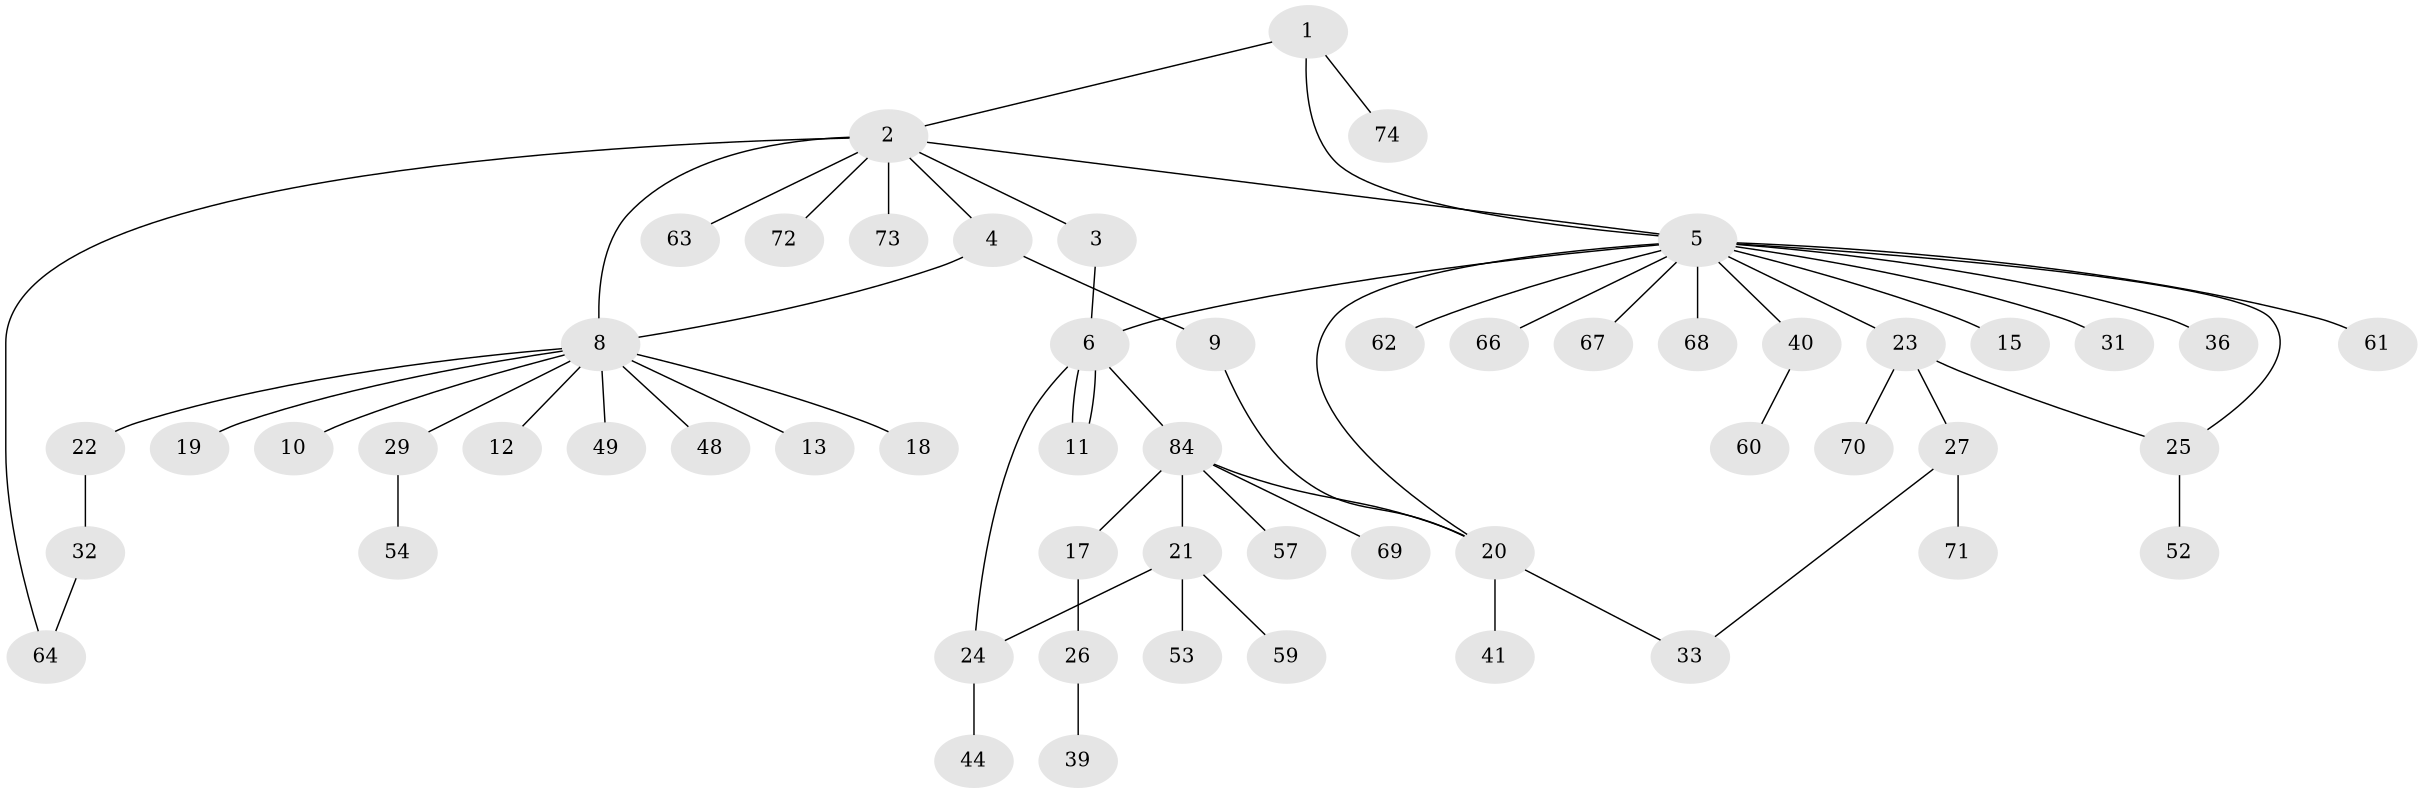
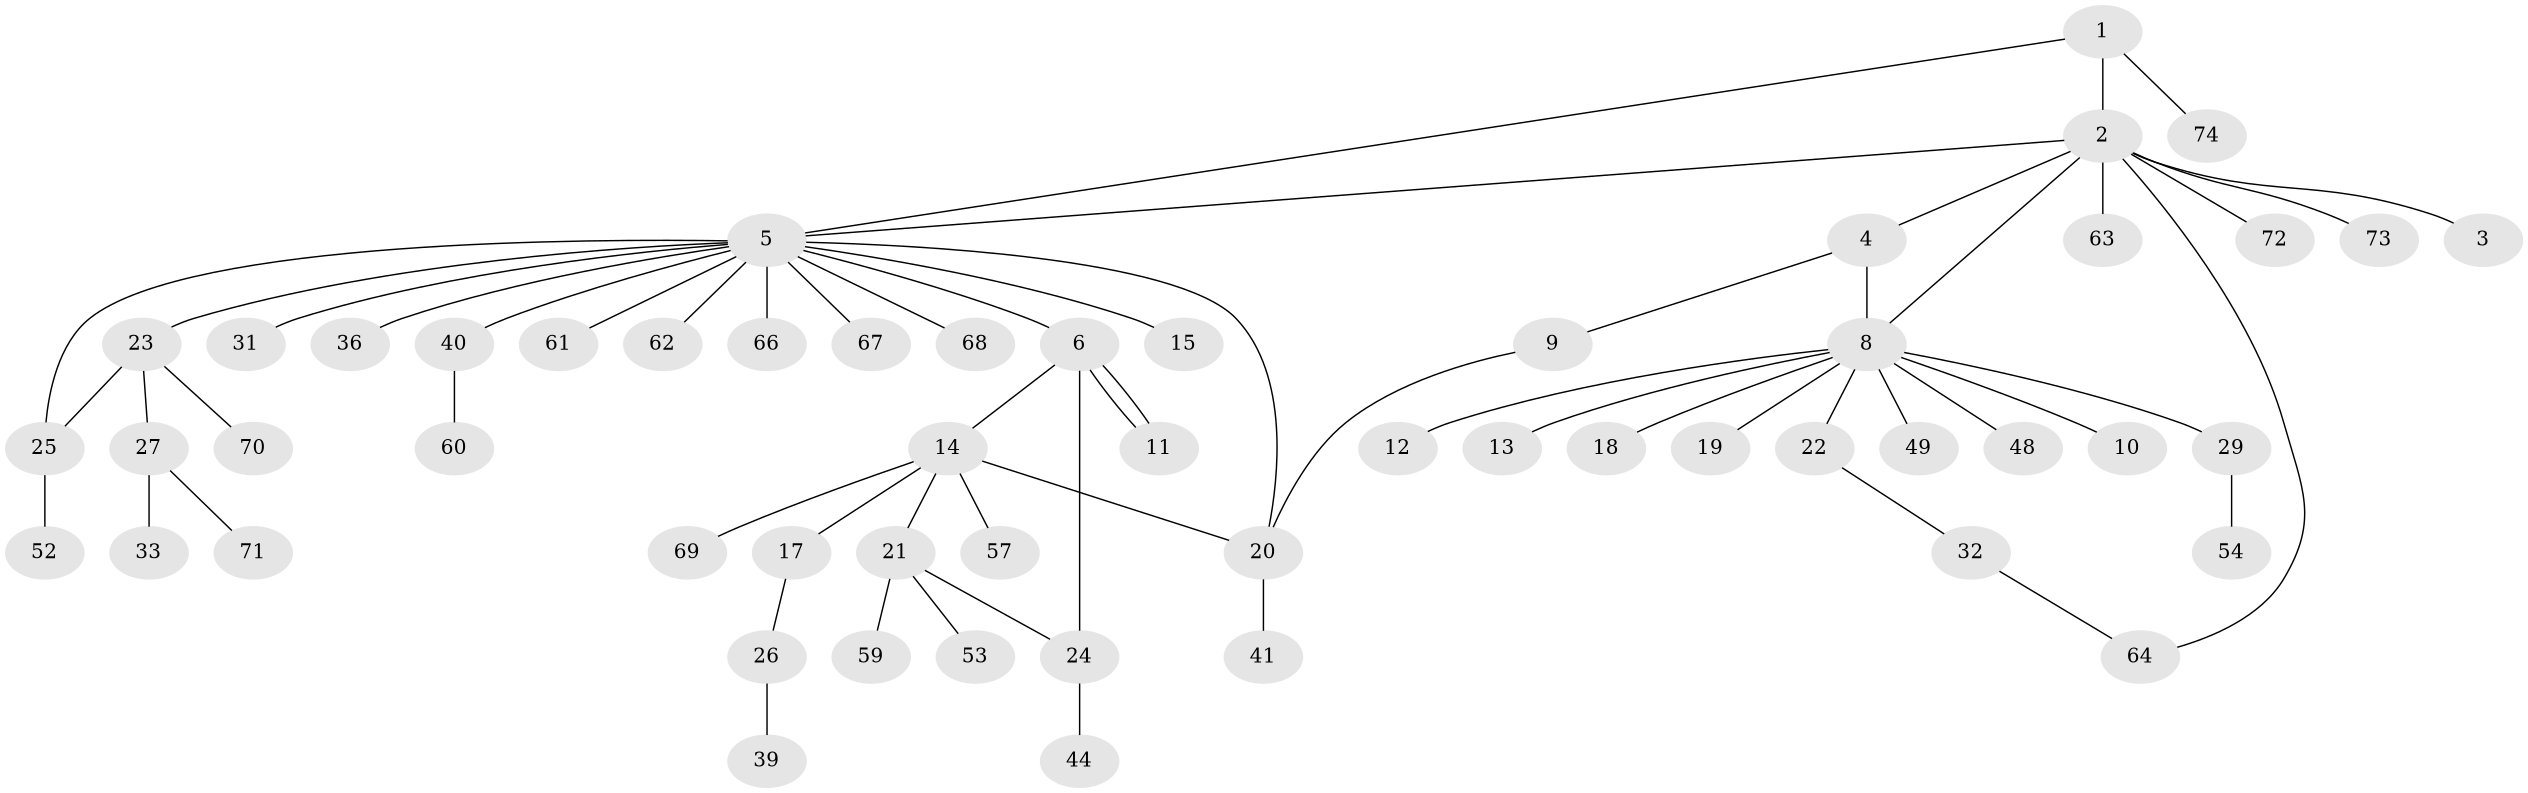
edge "3" -- "6": removed
node "84": label "84" -> "14"
edge "20" -- "33": removed
